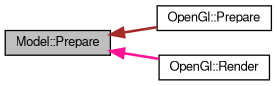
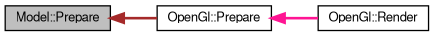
edge "OpenGl::Render" -> "Model::Prepare": now "OpenGl::Render" -> "OpenGl::Prepare"
